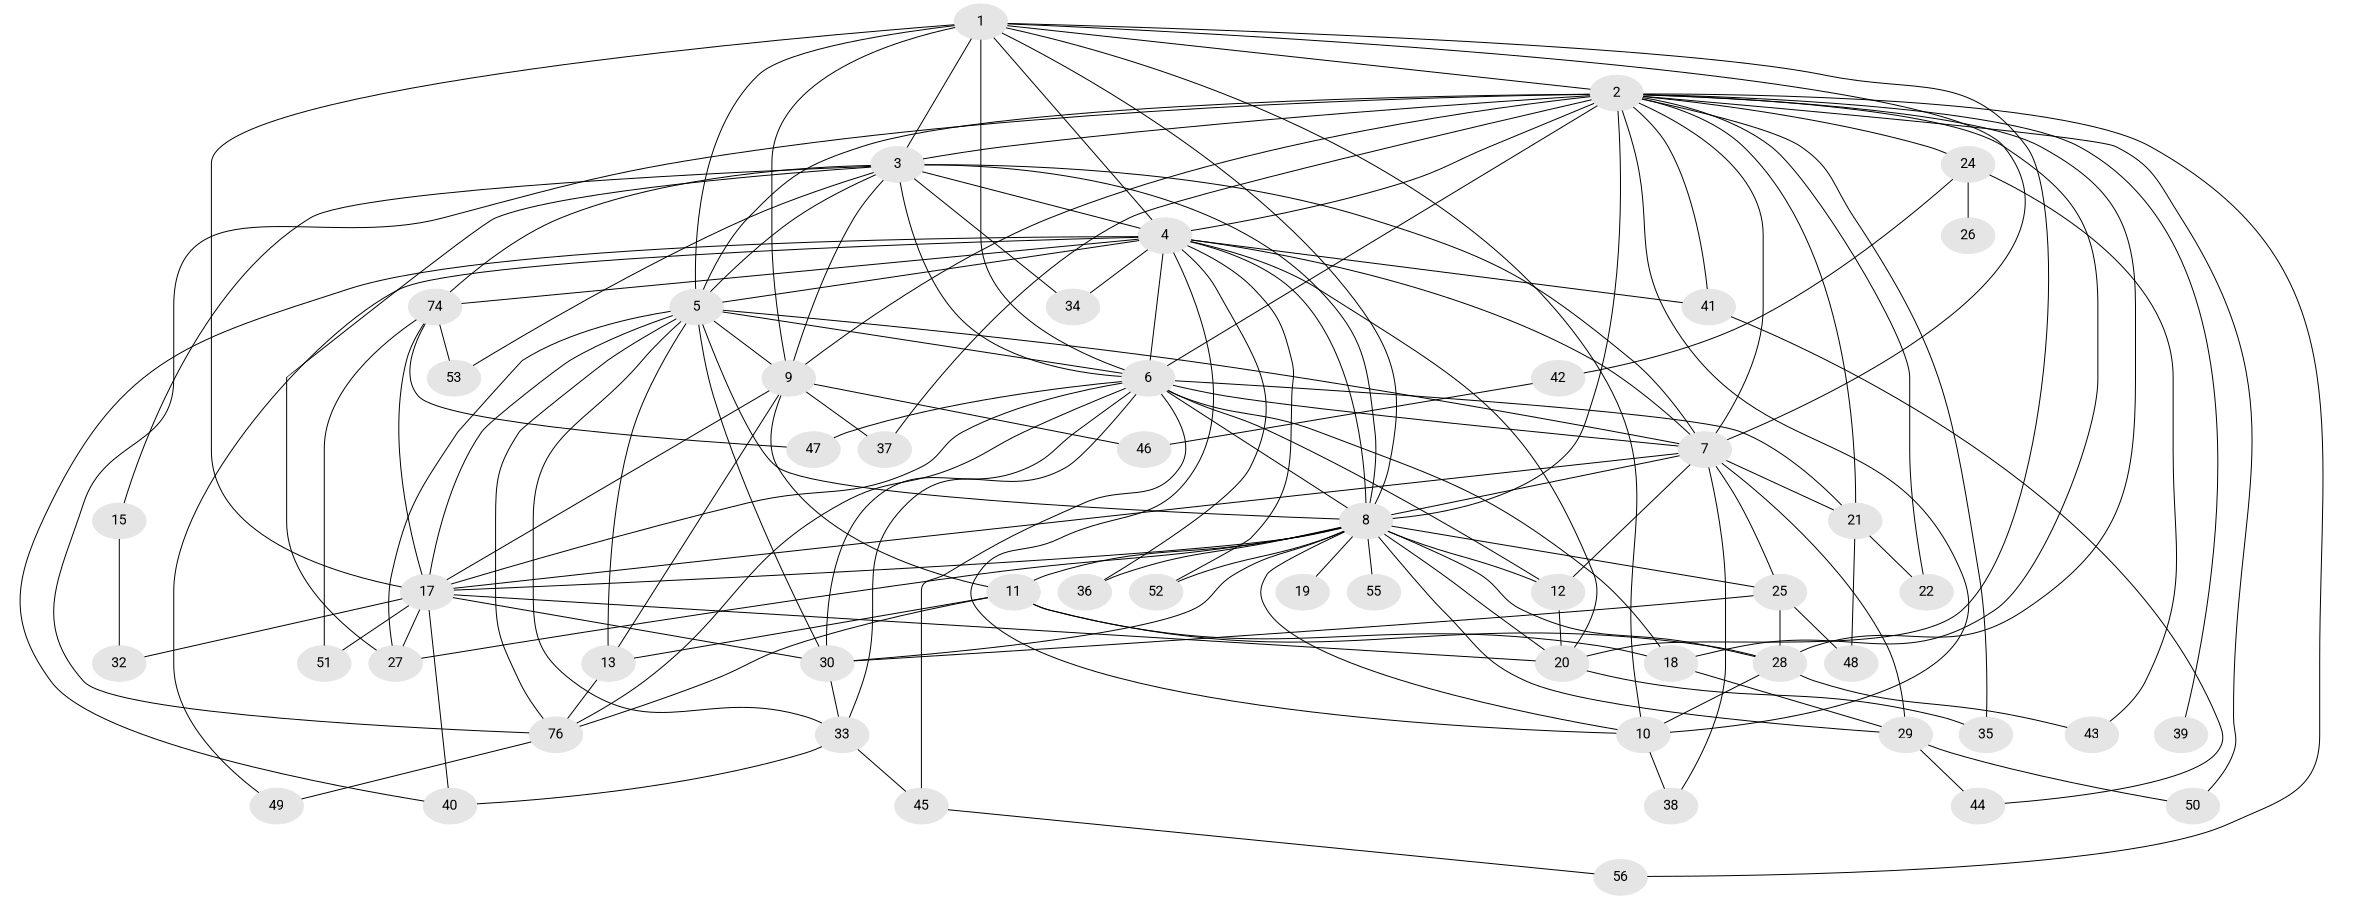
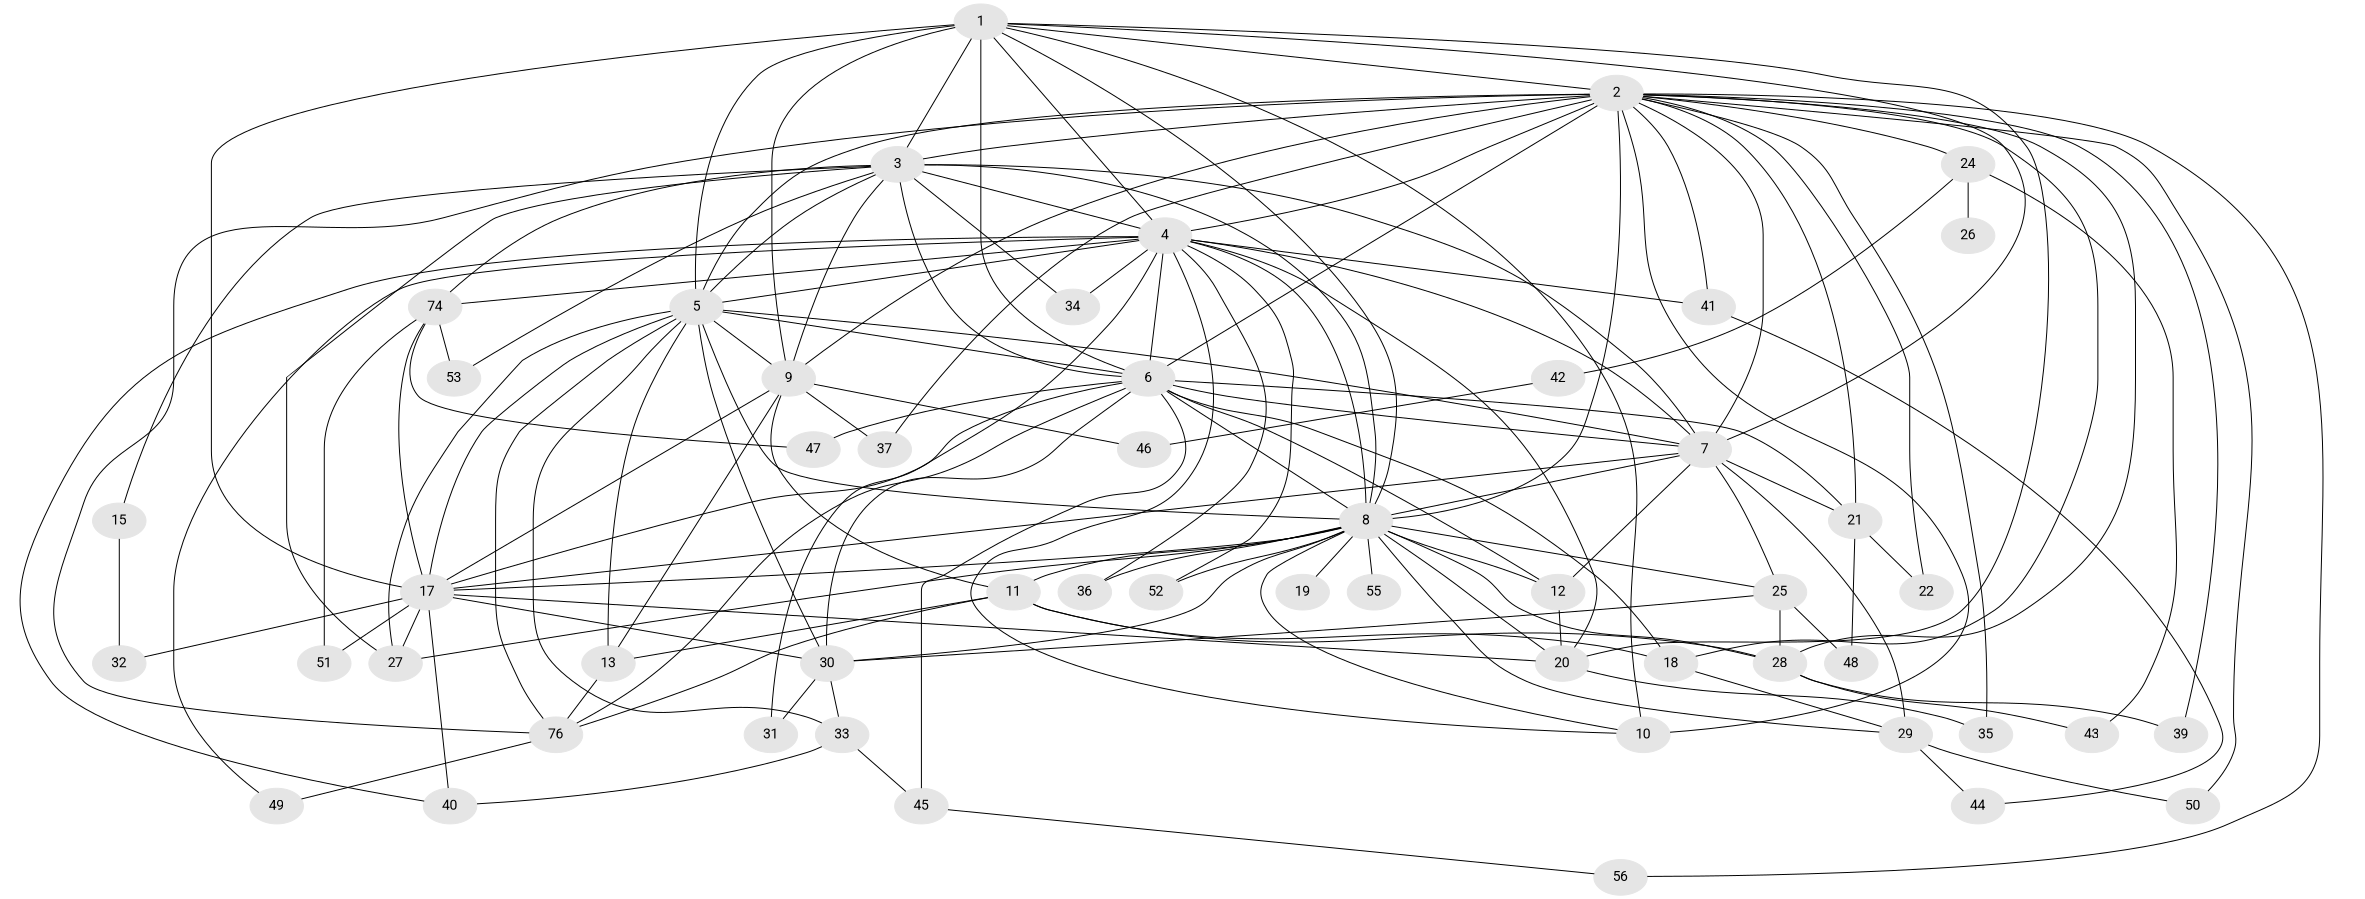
edge "6" -- "33": removed
edge "28" -- "10": now "28" -- "39"
node "31": added
node "38": removed
